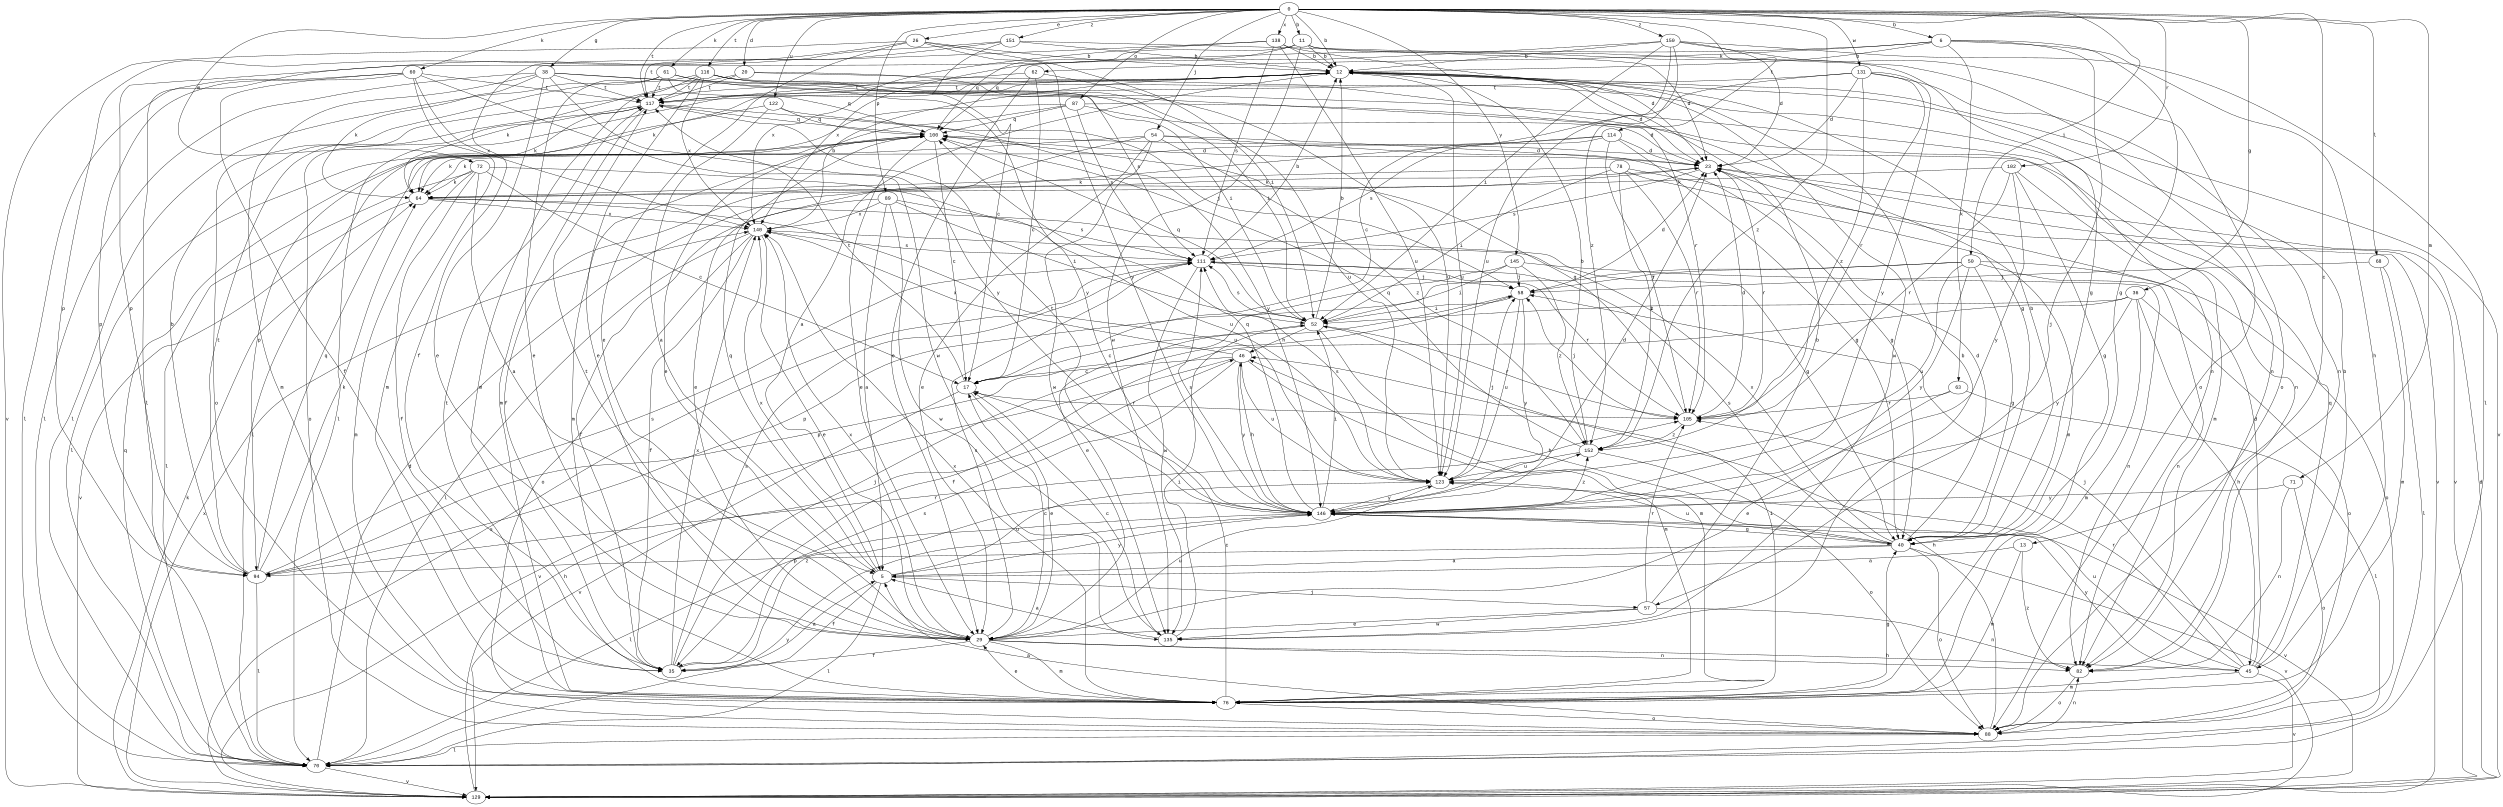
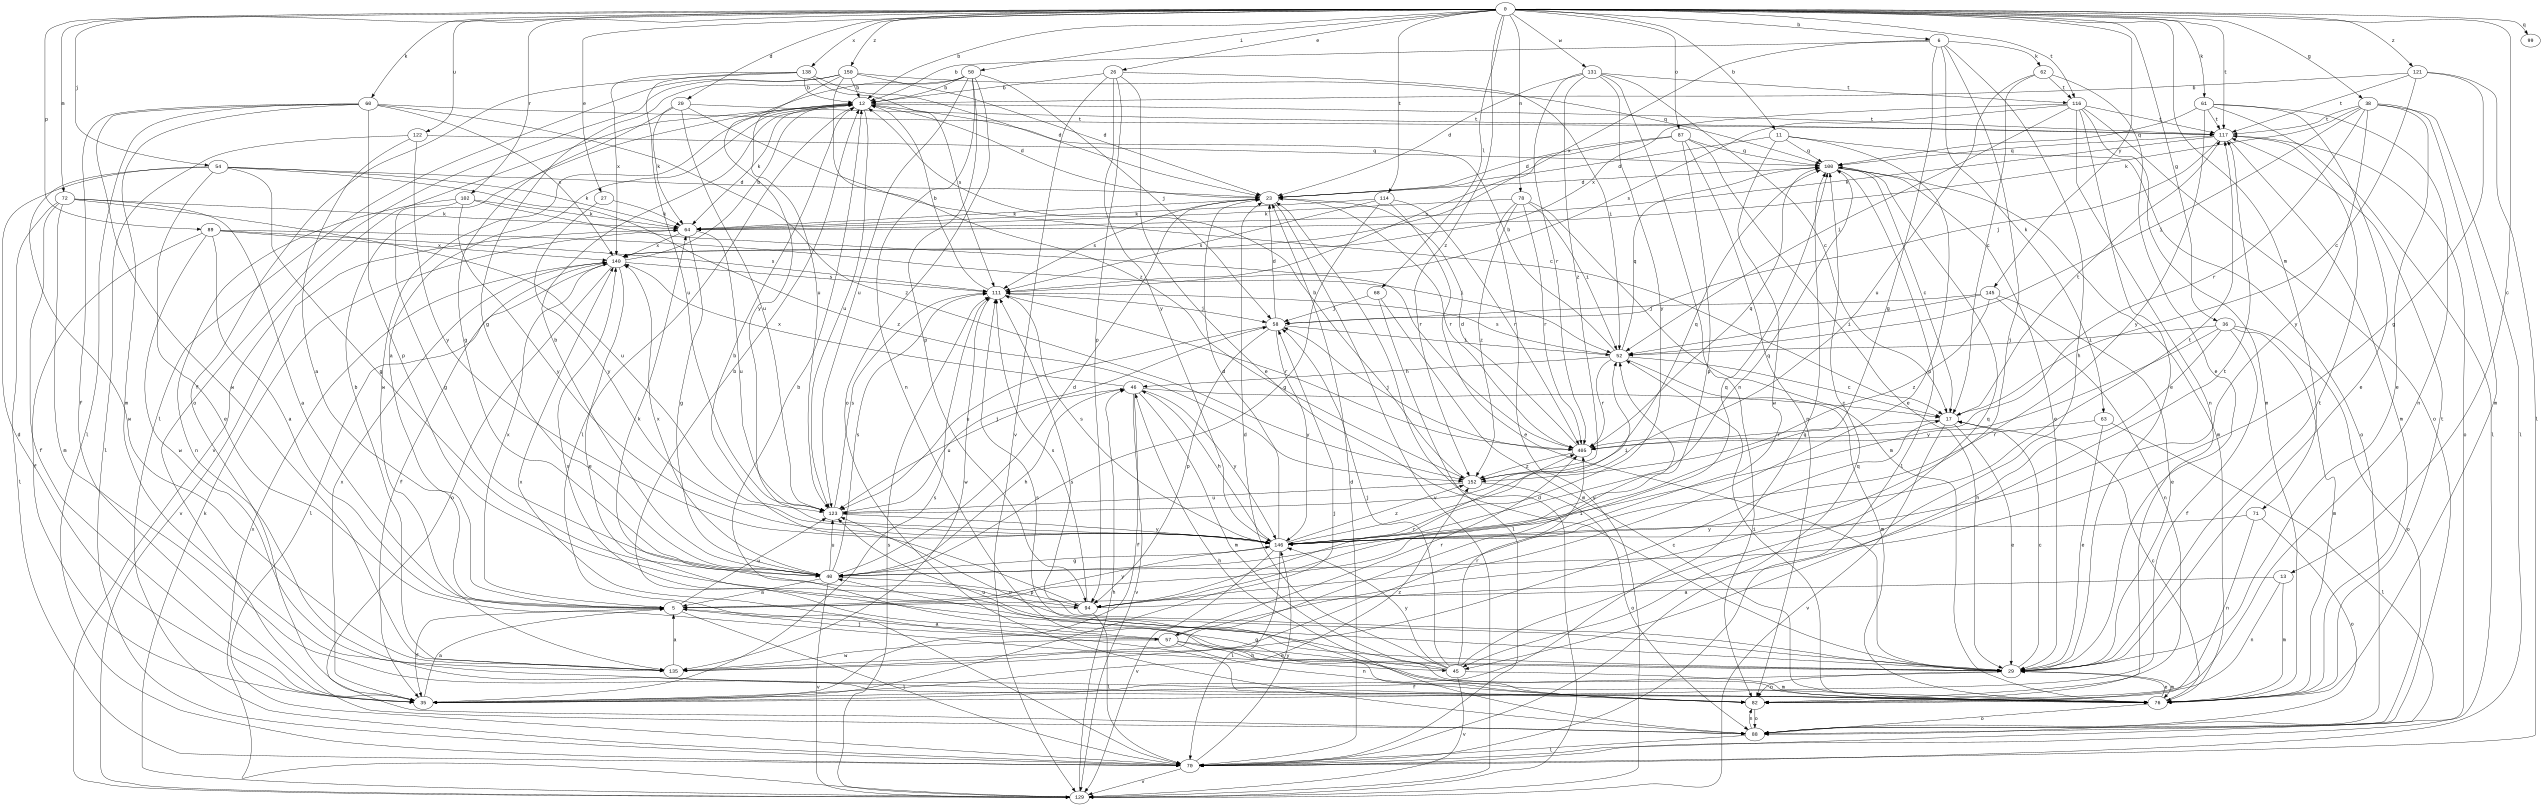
node "151": label "151" -> "121"
node "99": added
edge "11" -> "12": now "50" -> "12"
edge "131" -> "117": now "131" -> "116"
edge "62" -> "117": now "62" -> "116"
edge "0" -> "78": added, label "n"
edge "114" -> "23": removed, label "d"
edge "94" -> "100": now "35" -> "100"
edge "150" -> "52": removed, label "i"
node "27": added
edge "72" -> "17": now "20" -> "17"
edge "60" -> "152": added, label "z"
edge "54" -> "35": label "f" -> "d"
node "105": label "105" -> "405"
edge "102" -> "82": label "m" -> "n"
edge "46" -> "35": label "s" -> "f"
edge "13" -> "82": label "z" -> "n"
edge "40" -> "88": removed, label "o"
edge "82" -> "111": added, label "s"
edge "29" -> "45": now "57" -> "45"
edge "88" -> "5": now "57" -> "5"
